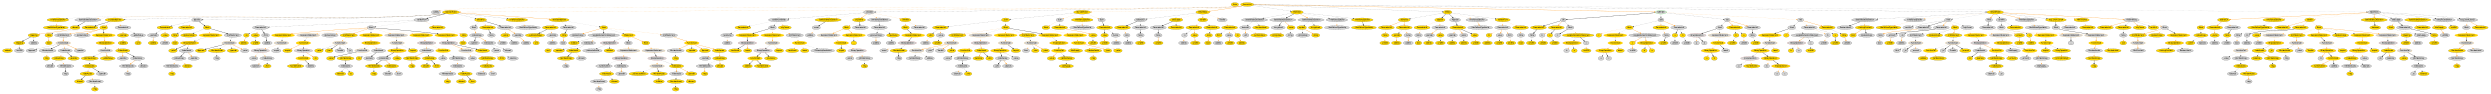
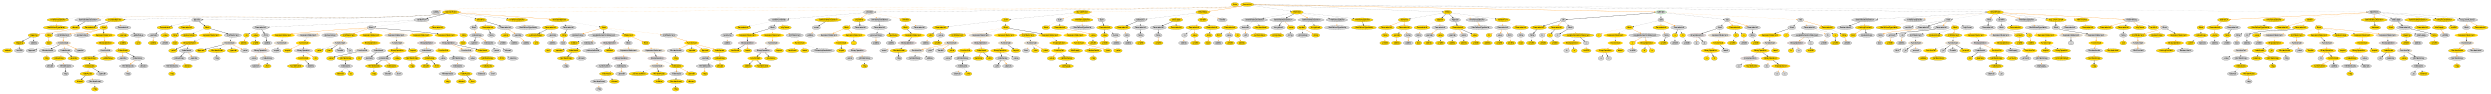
node "UsingForDeclaration": fillcolor lightgrey -> gold
